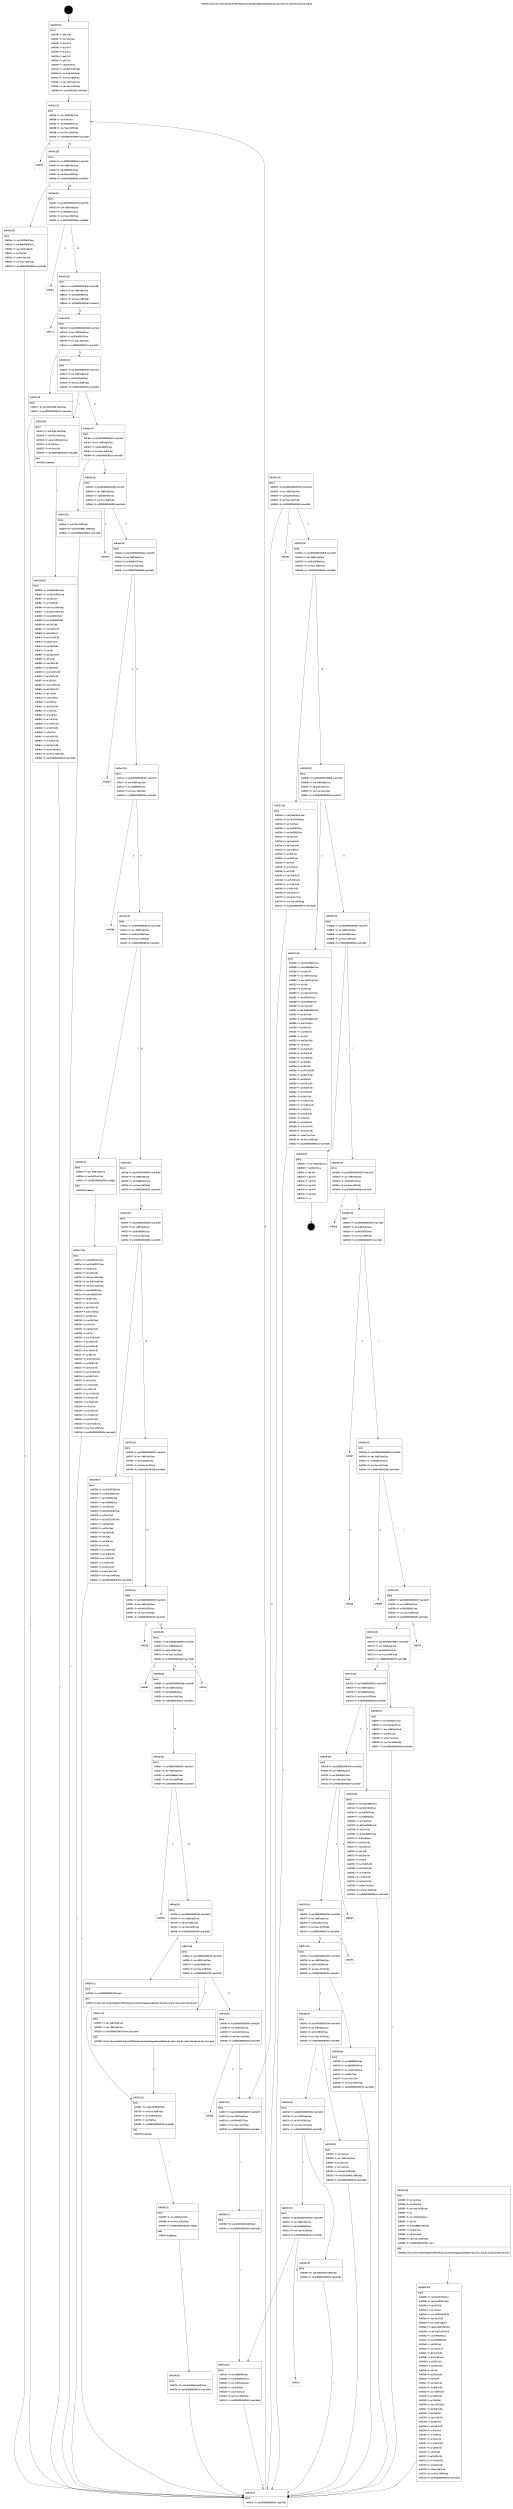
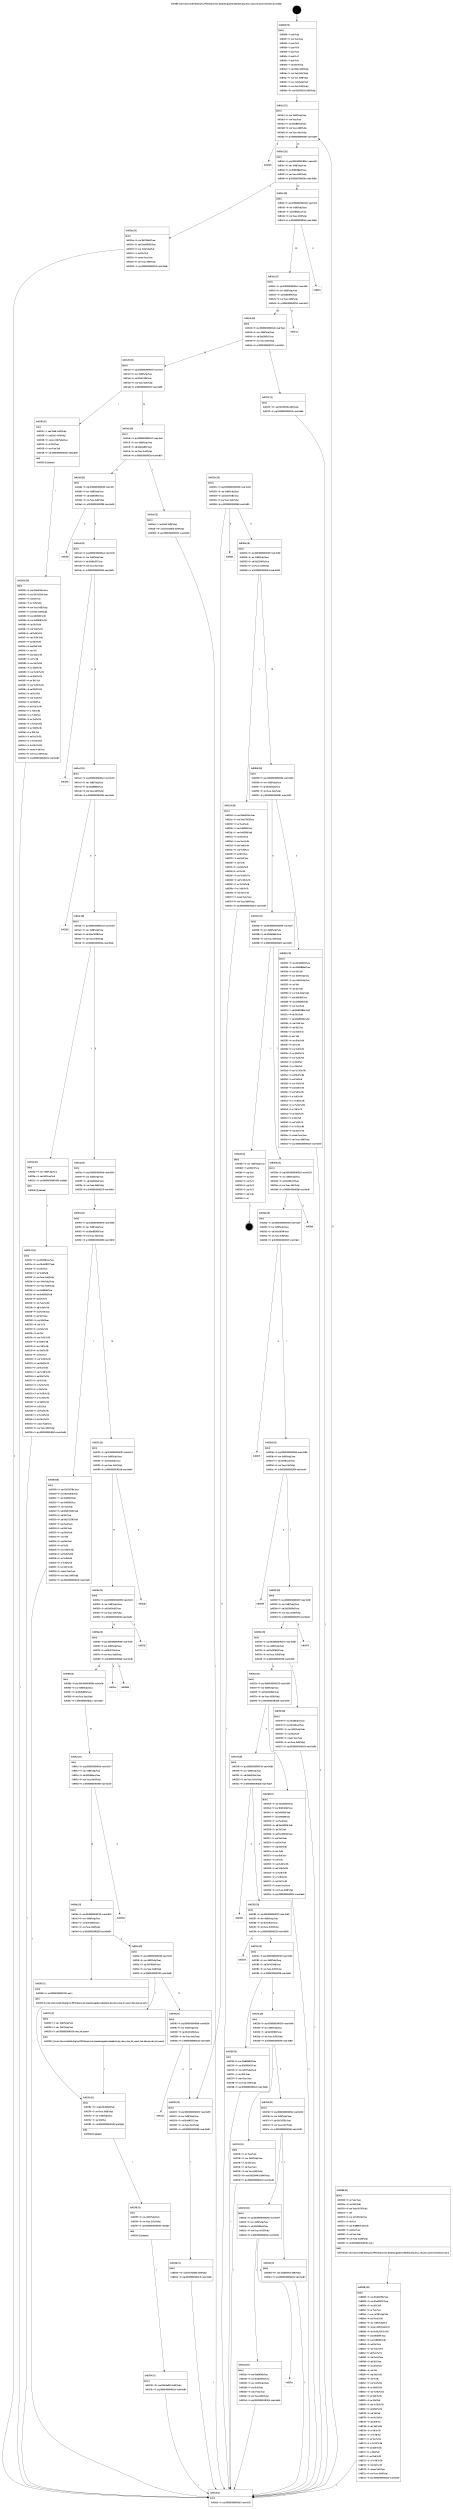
edge "0x402b71" -> "0x402adb": now "0x401f32 [28]" -> "0x402adb"
edge "0x402360 [15]" -> "0x4023ab [30]": now "0x402360 [15]" -> "0x402c1b [5]"
